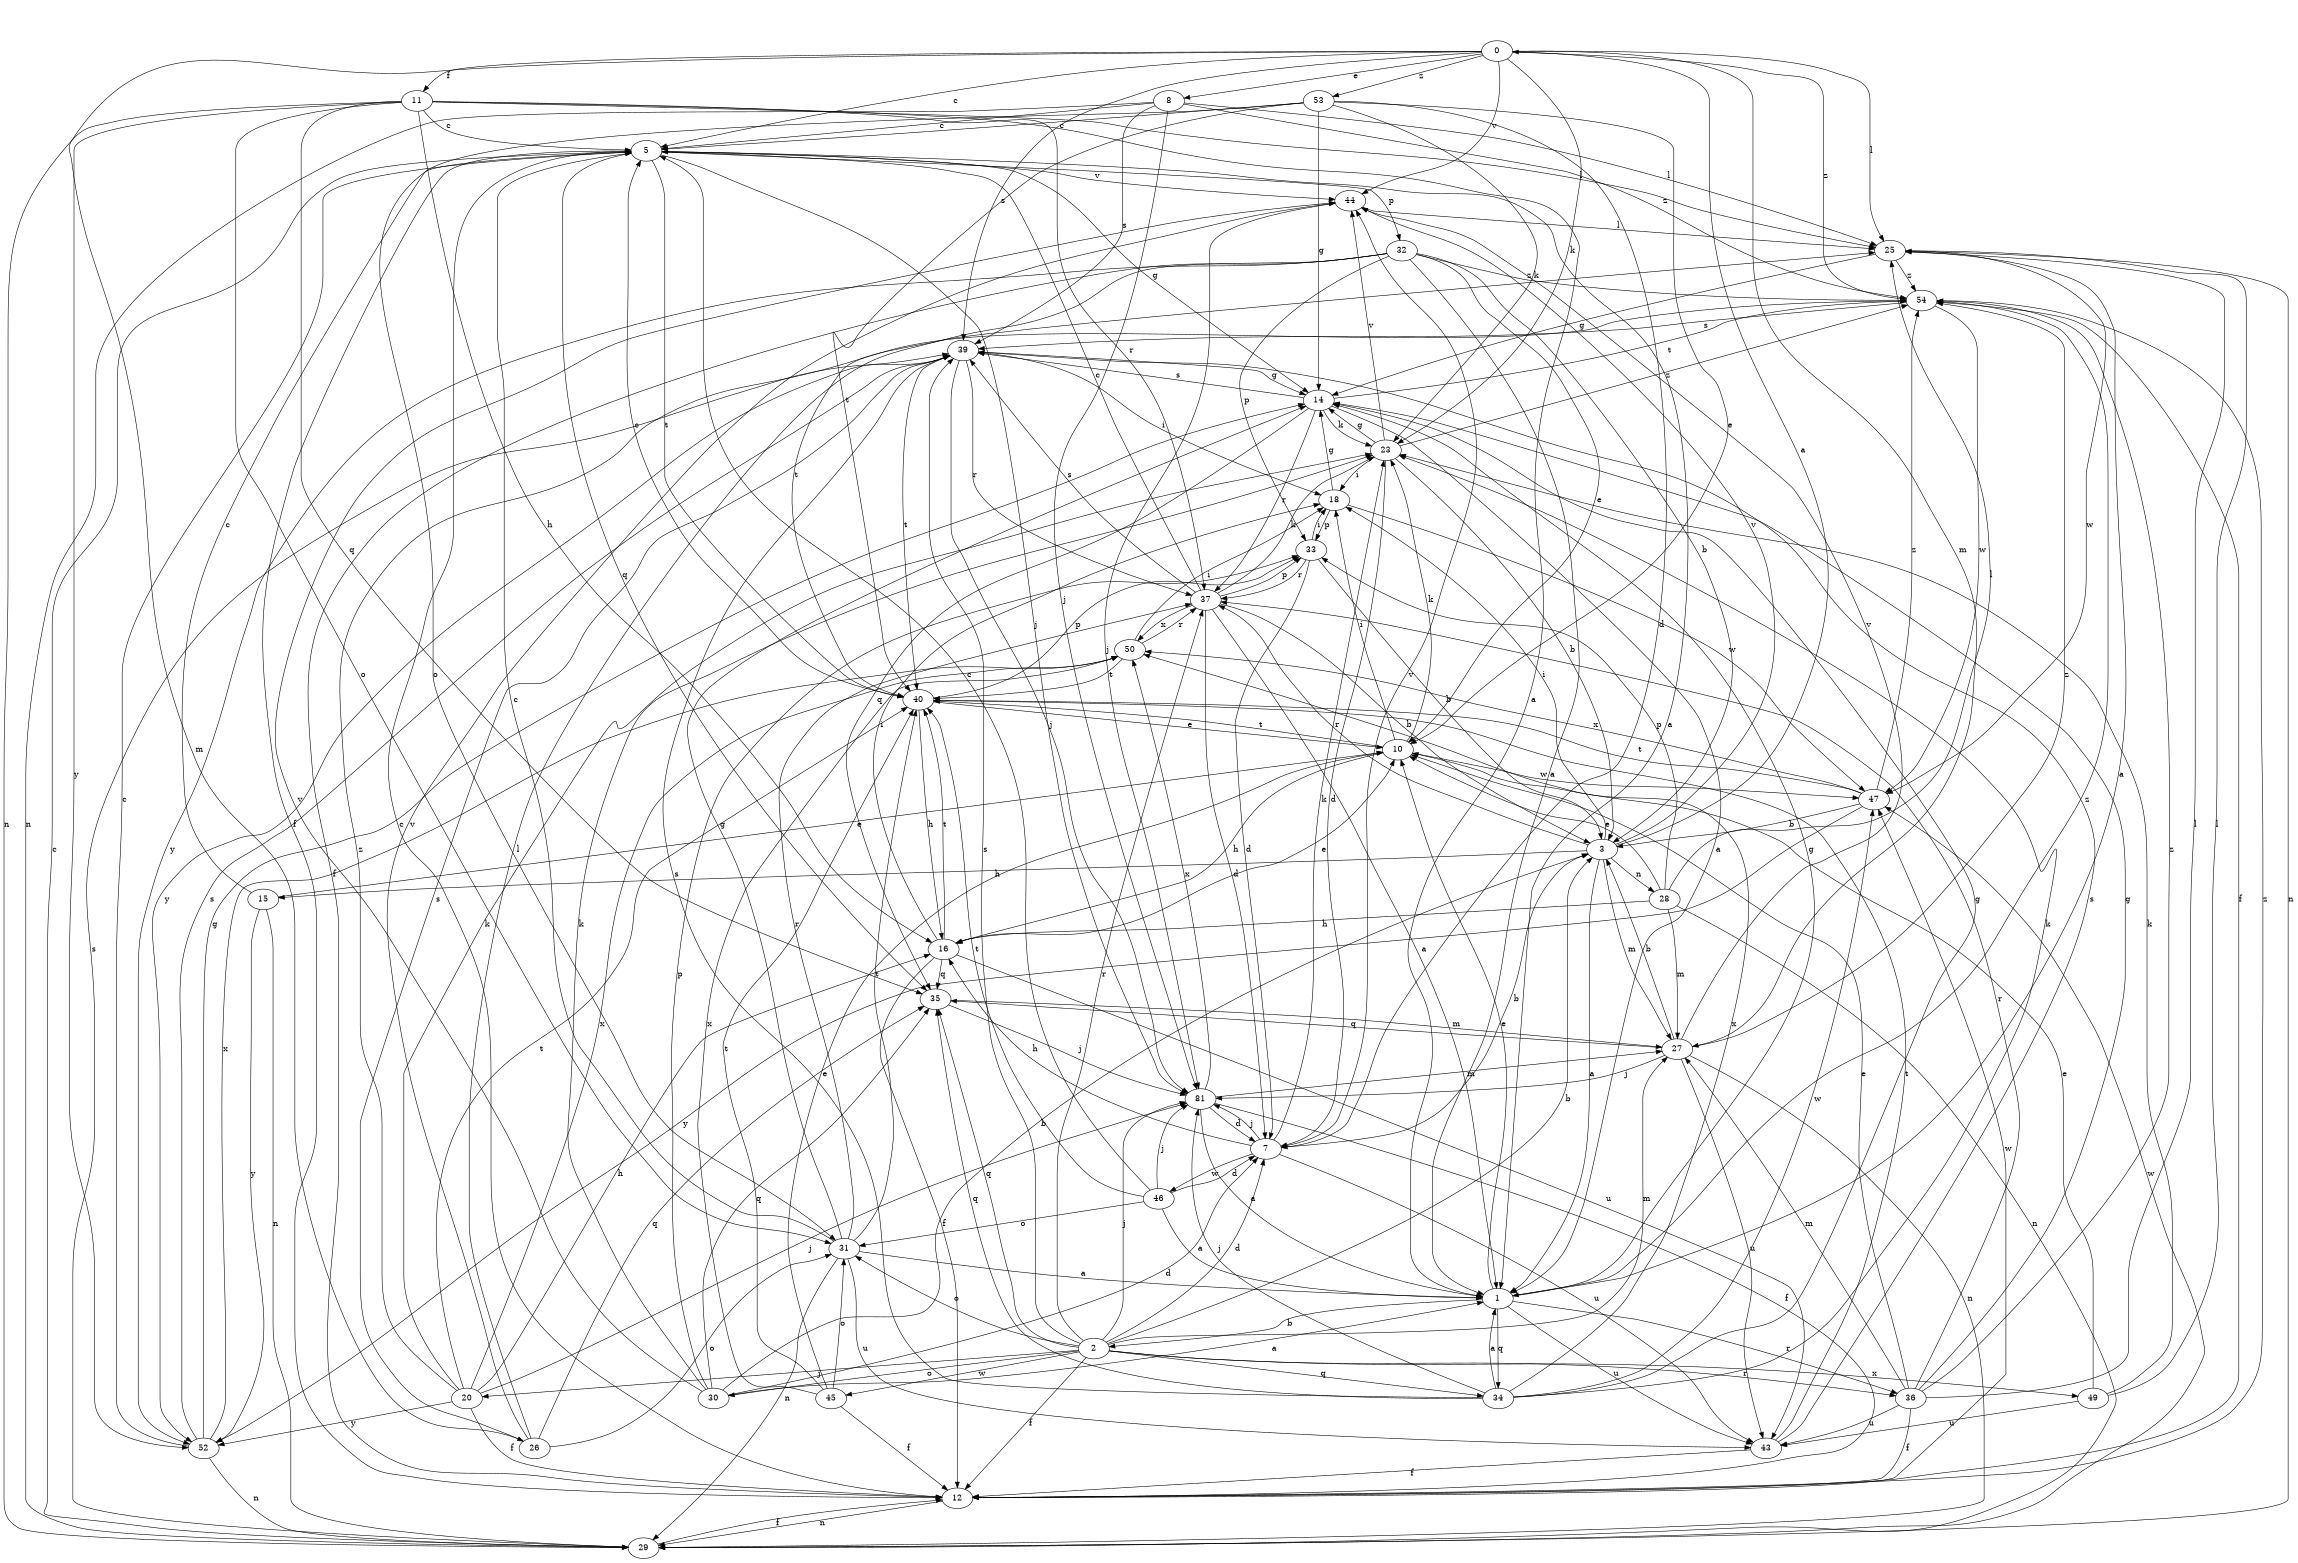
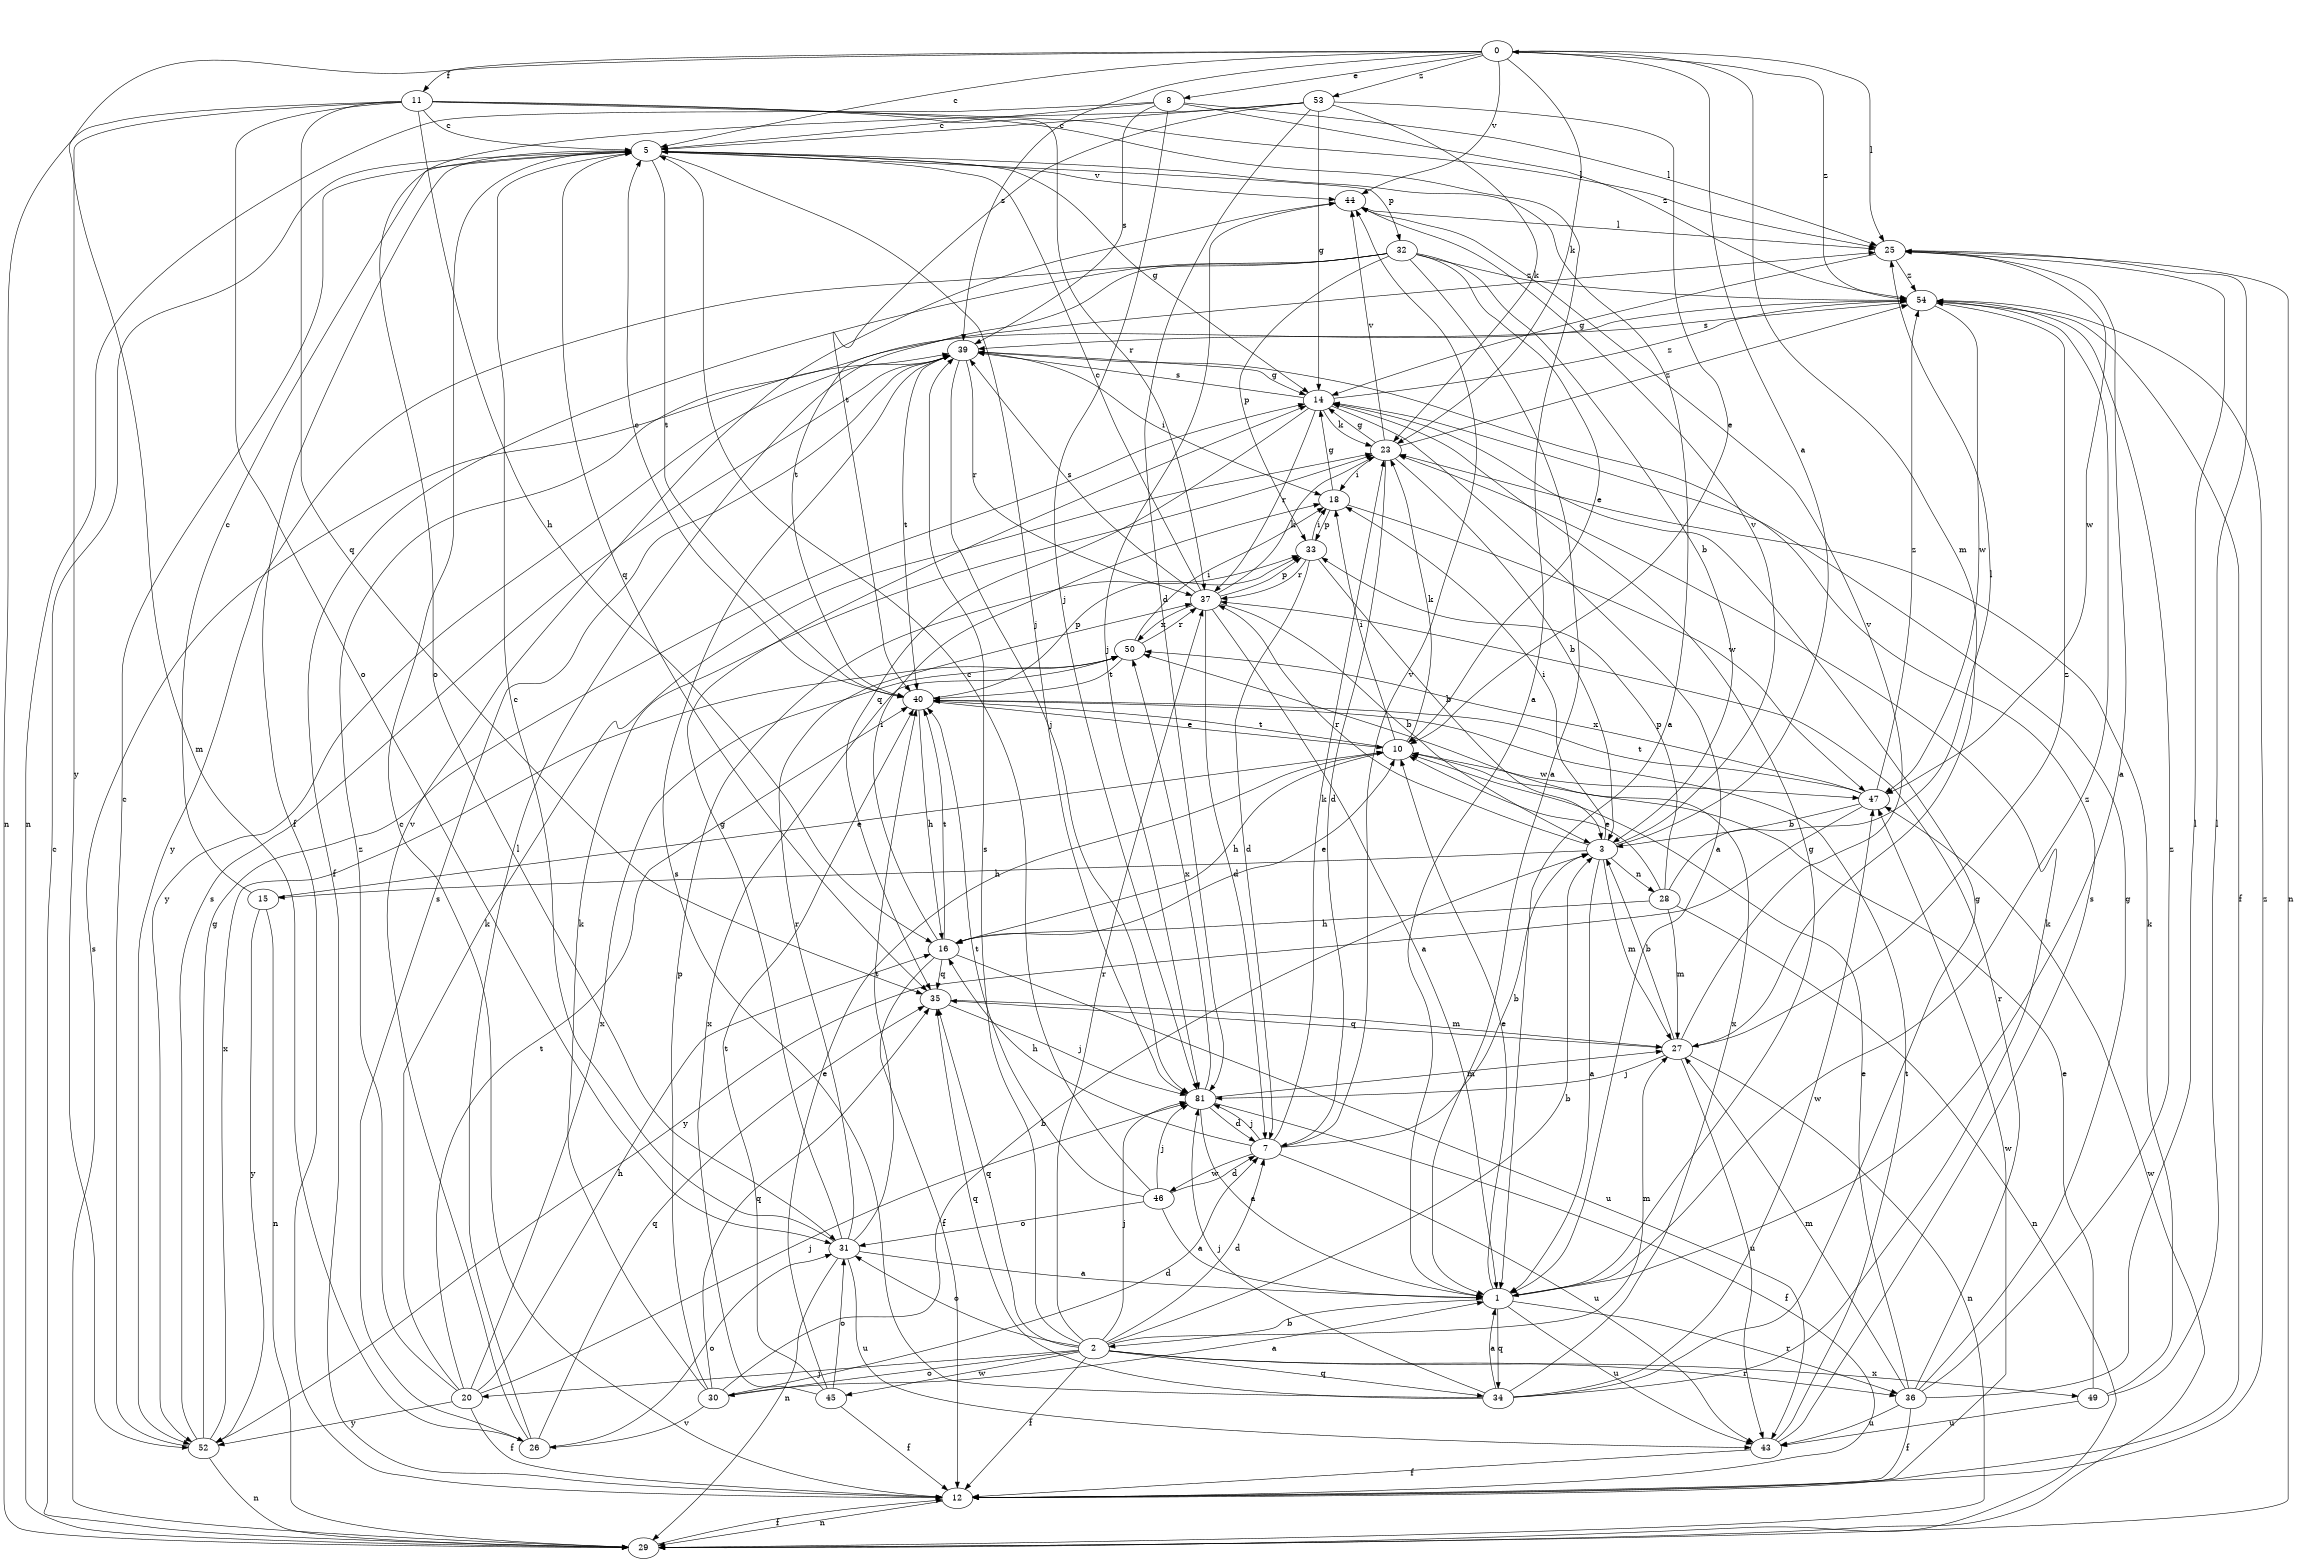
edge "14" -> "54": label "t" -> "z"
edge "30" -> "44": now "30" -> "26"
edge "53" -> "7": now "53" -> "81"
